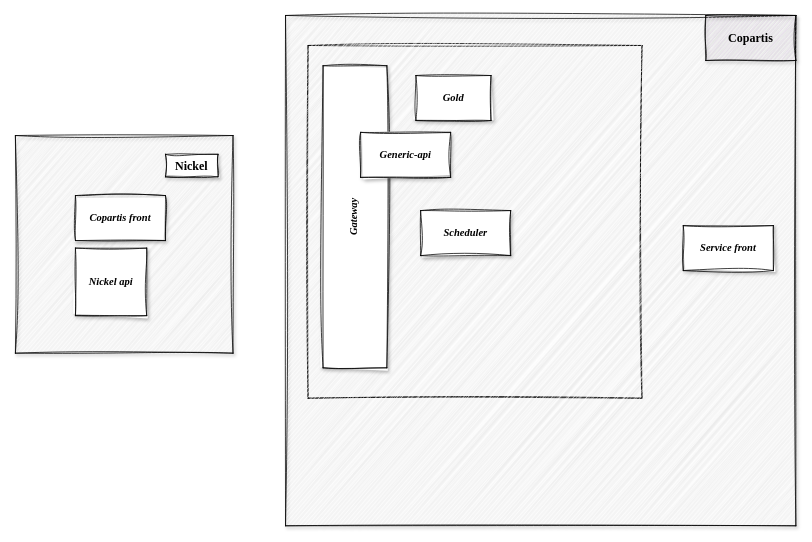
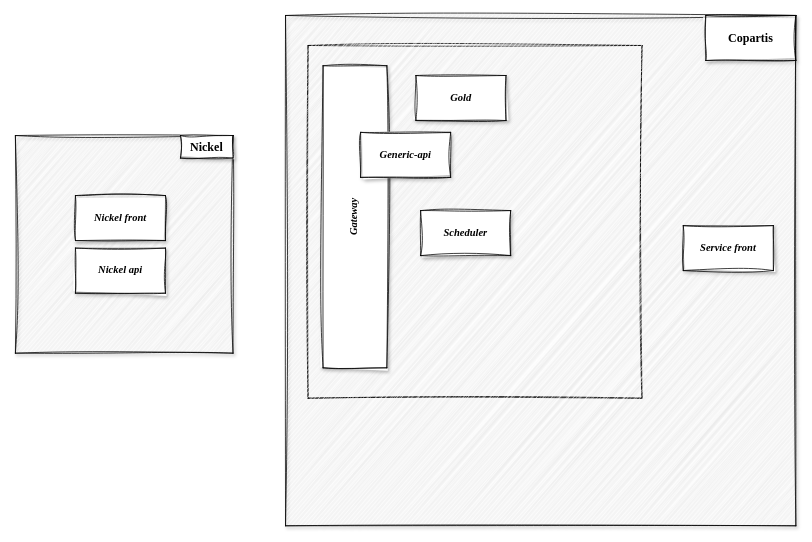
node "Copartis": fillcolor #e1d5e7 -> #ffffff
node "Gold": size 75x45 -> 90x45
node "Nickel": moved (192, 165) -> (207, 147)
node "Copartis front": label "Copartis front" -> "Nickel front"
node "Nickel api": size 71x68 -> 90x45
